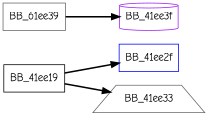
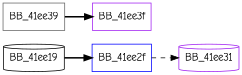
node "BB_61ee39": label "BB_61ee39" -> "BB_41ee39"
node "BB_41ee3f": shape cylinder -> box
node "BB_41ee31": added
node "BB_41ee19": shape box -> cylinder
node "BB_41ee33": removed
